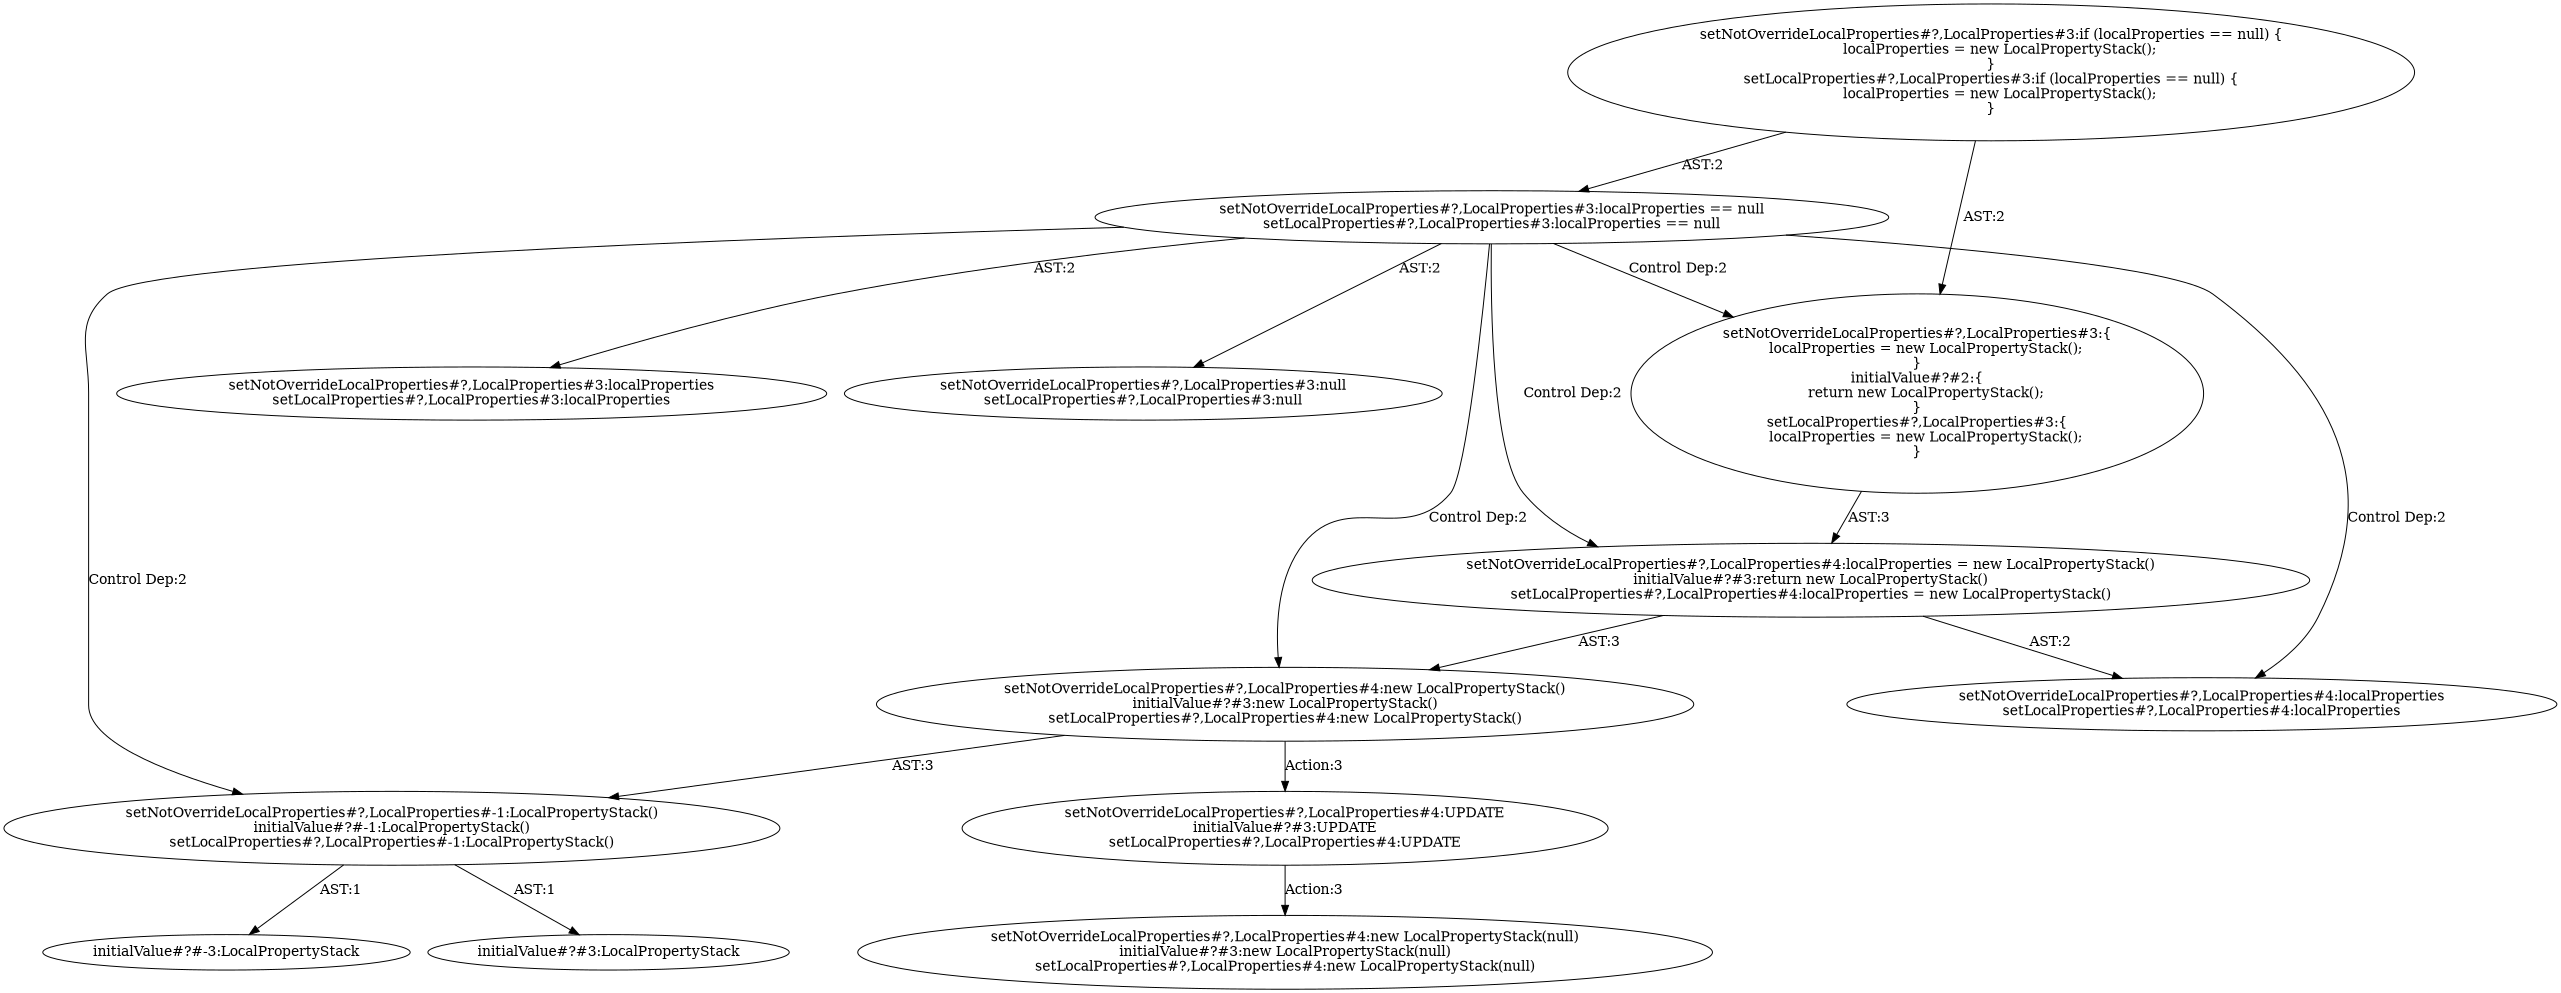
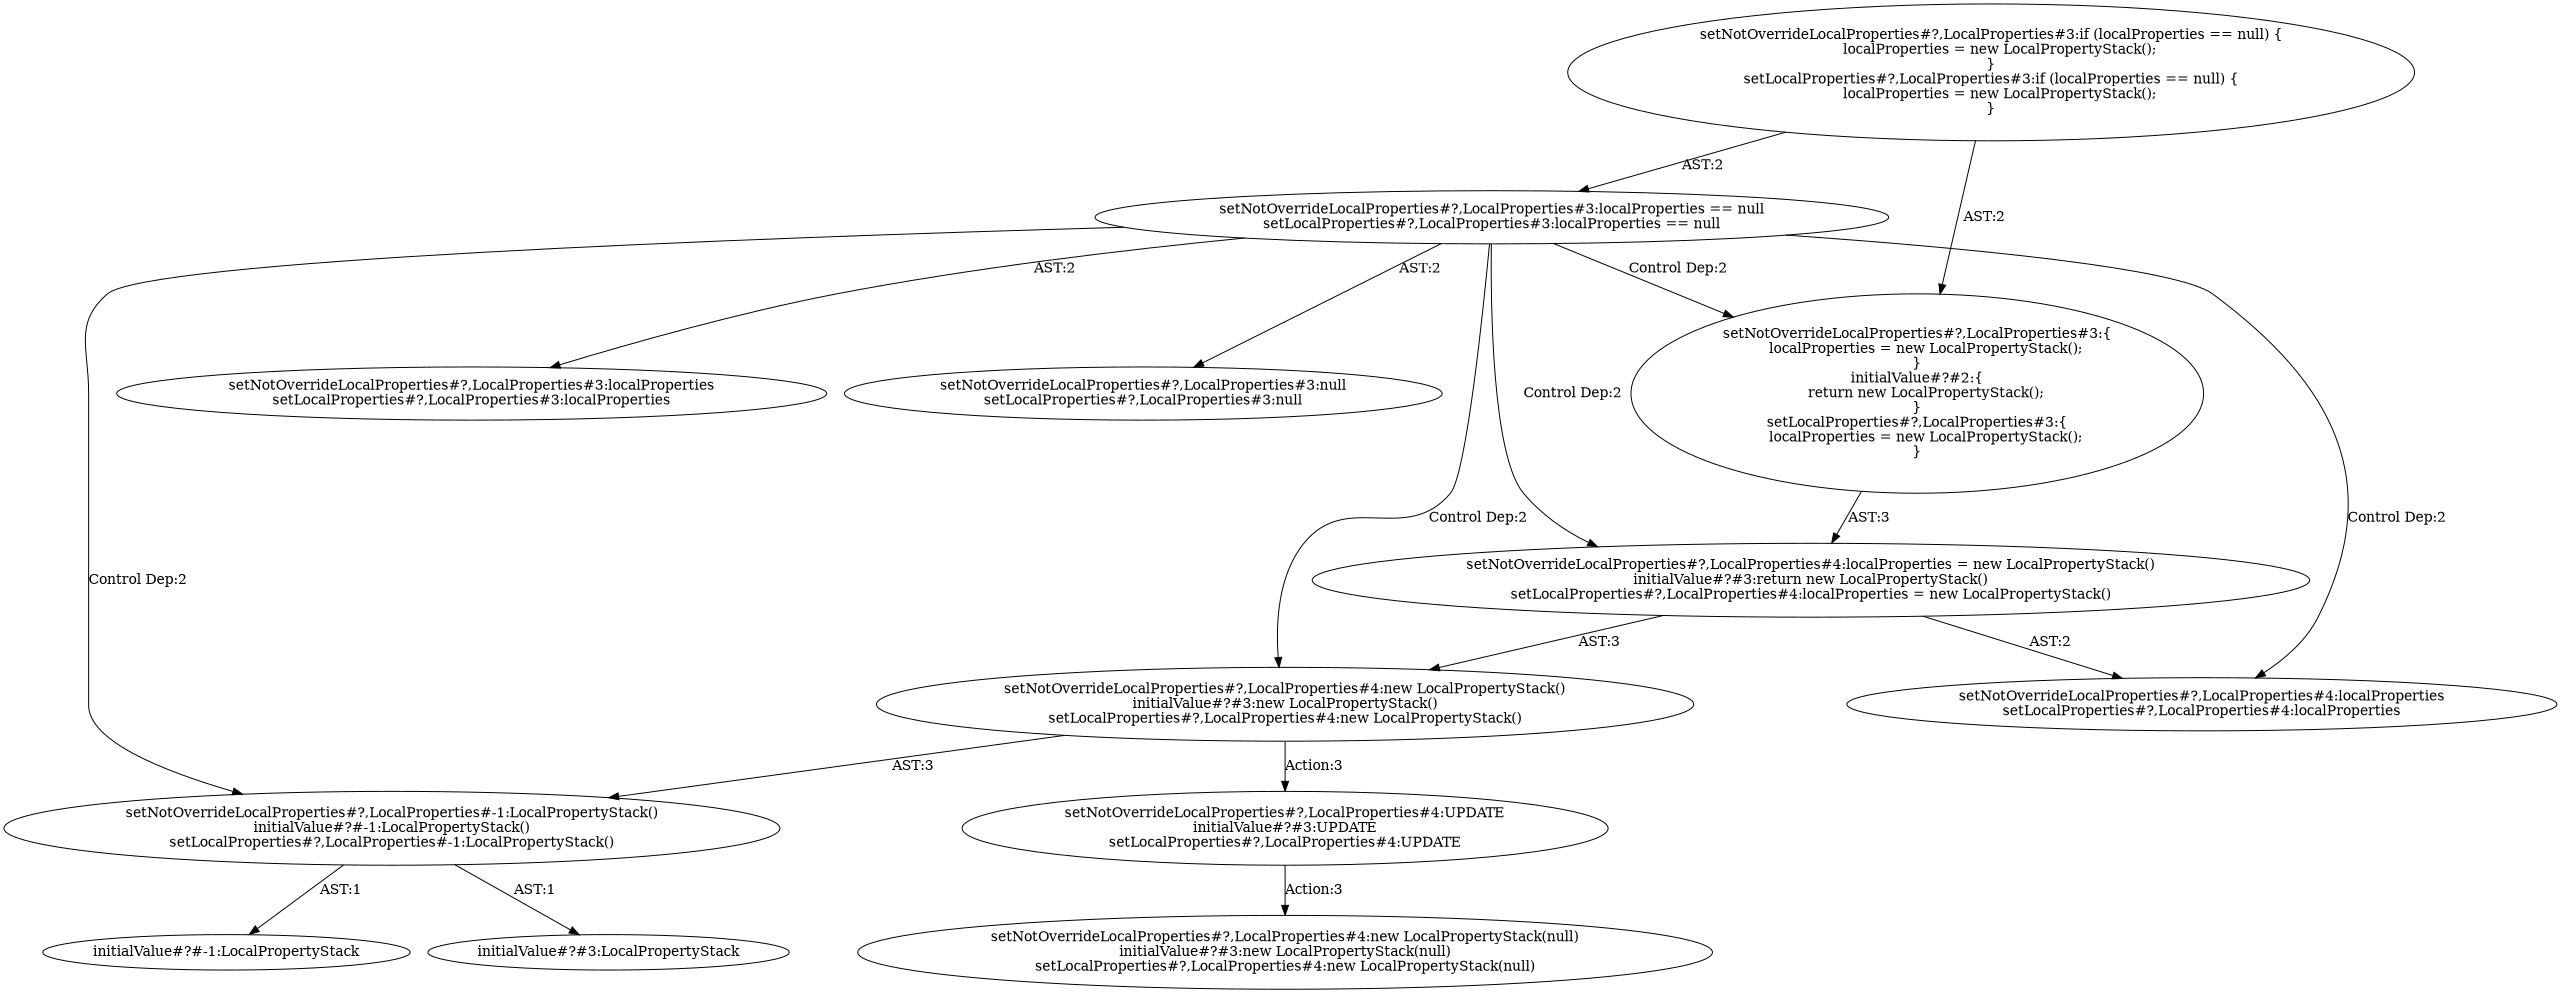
node "initialValue#?#-3:LocalPropertyStack": label "initialValue#?#-3:LocalPropertyStack" -> "initialValue#?#-1:LocalPropertyStack"
